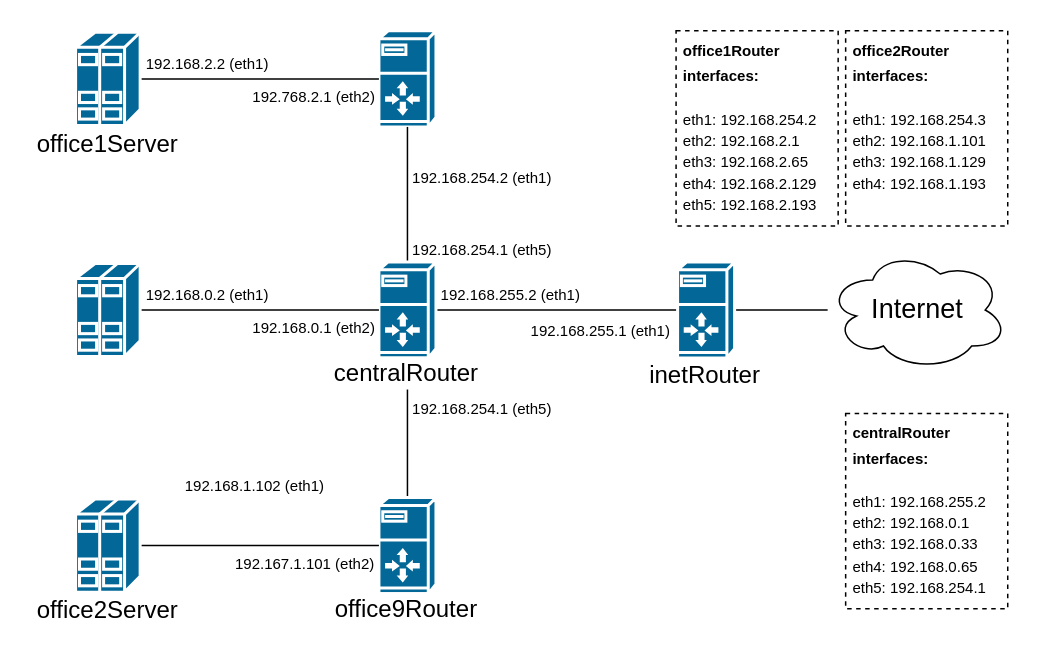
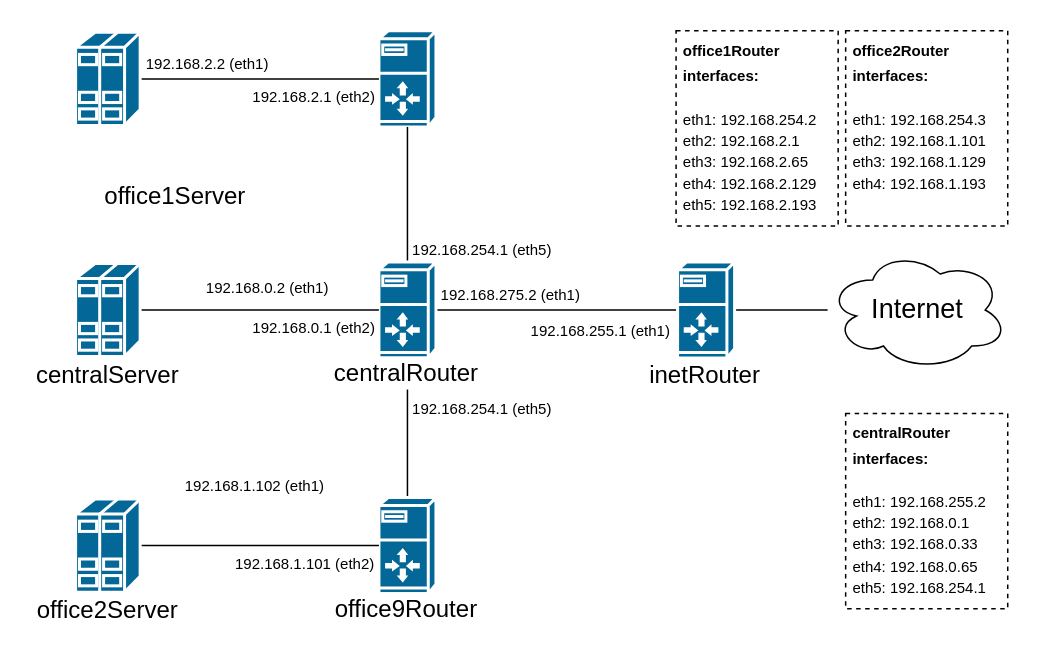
node "192.768.2.1 (eth2)": label "192.768.2.1 (eth2)" -> "192.168.2.1 (eth2)"
node "office1Server": moved (108, 143) -> (175, 196)
node "192.168.254.2 (eth1)": removed
node "192.168.0.2 (eth1)": moved (208, 292) -> (268, 284)
node "192.168.255.2 (eth1)": label "192.168.255.2 (eth1)" -> "192.168.275.2 (eth1)"
node "centralServer": added
node "192.167.1.101 (eth2)": label "192.167.1.101 (eth2)" -> "192.168.1.101 (eth2)"
